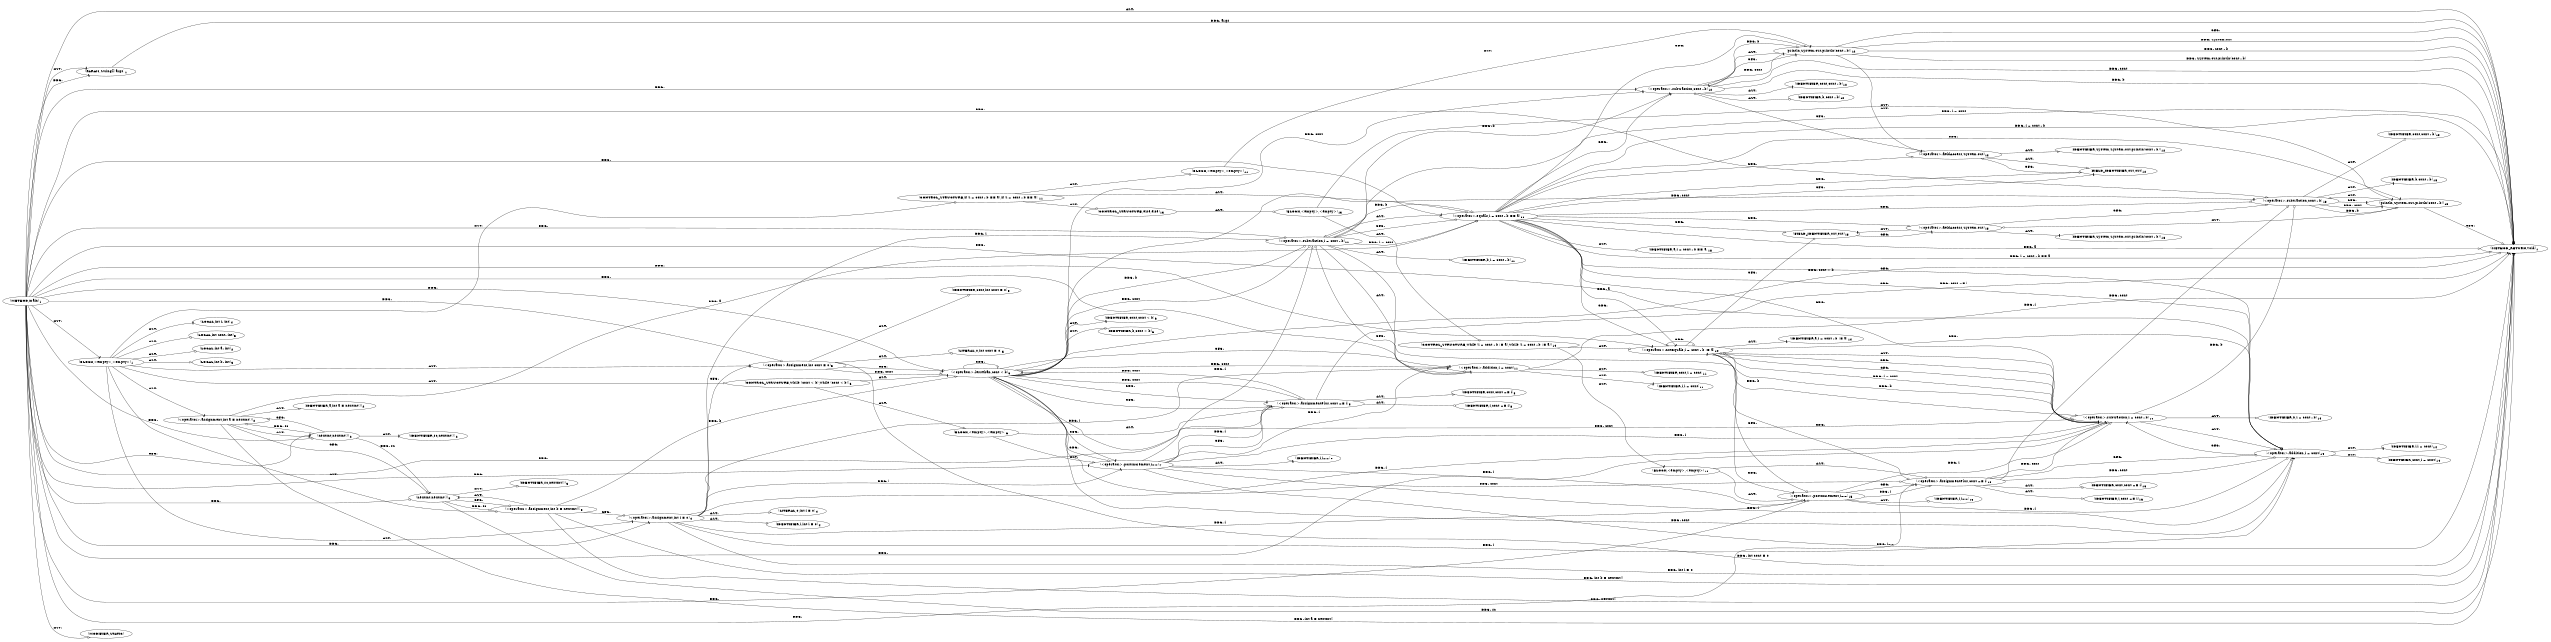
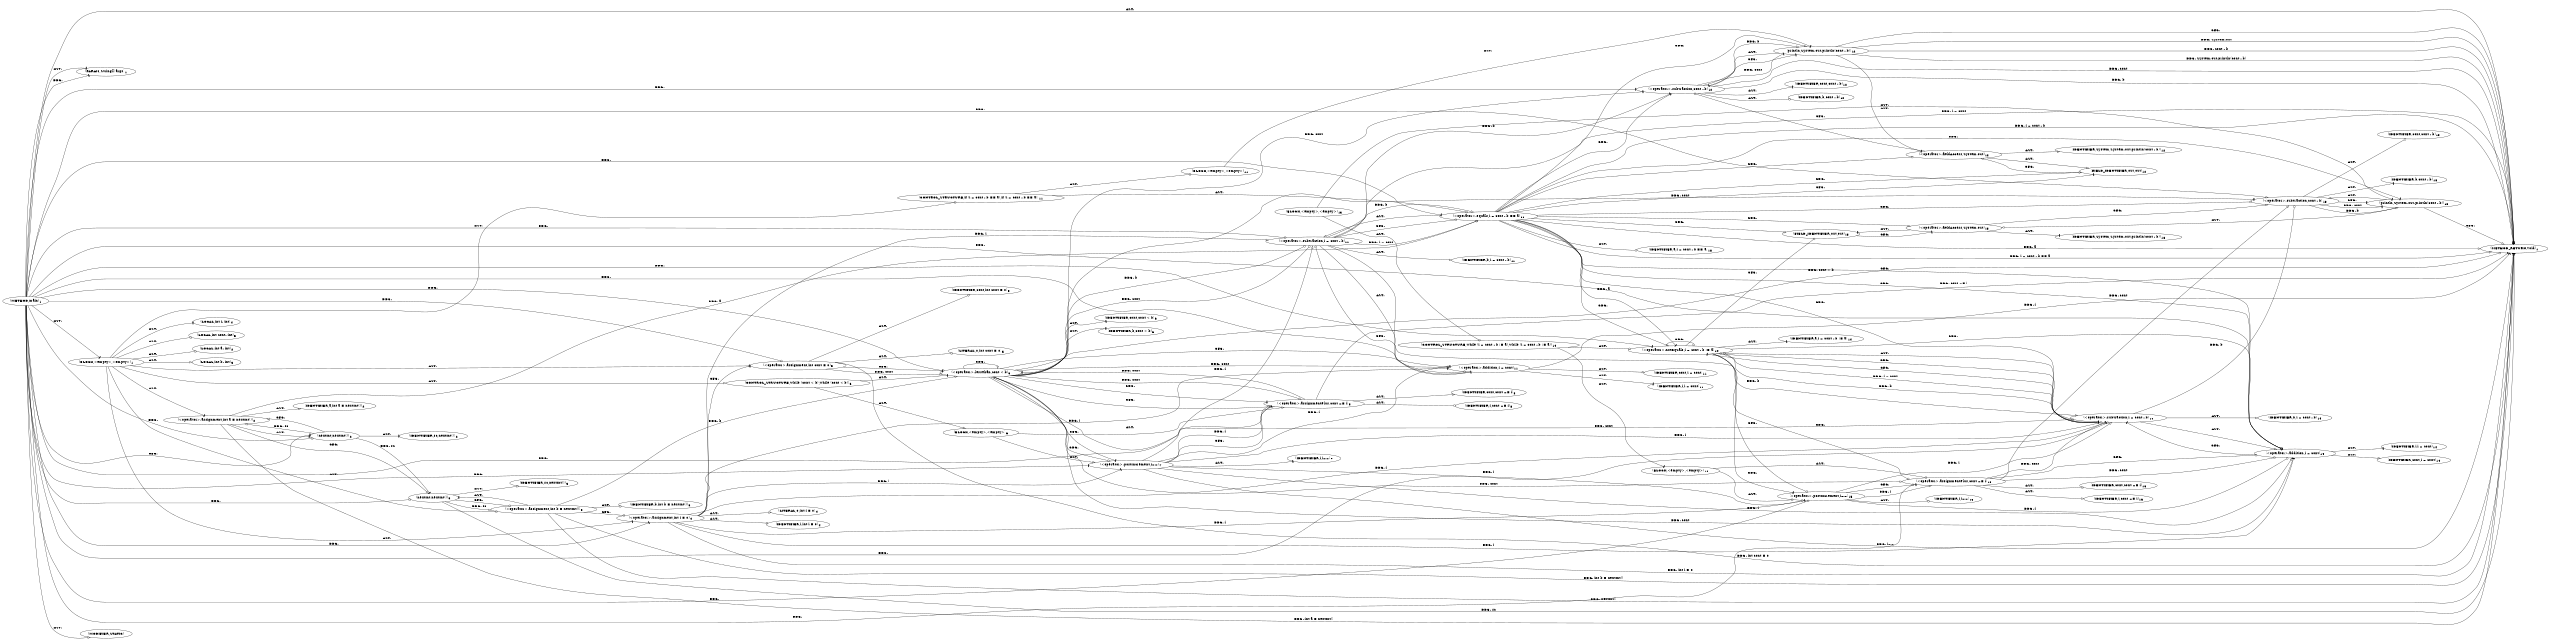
edge "(PARAM,String[] args)" -> "(METHOD_RETURN,void)": removed, label "DDG: args"
node "(CONTROL_STRUCTURE,else,else)": removed
edge "(<operator>.lessThan,cont < b)" -> "(IDENTIFIER,b,cont < b)": arrowhead odot -> tee
node "(IDENTIFIER,b,int b = nextInt())": added
